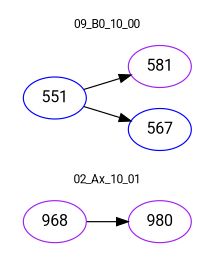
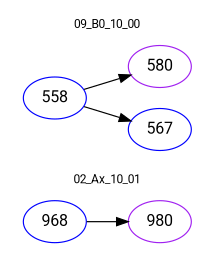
node "581": label "581" -> "580"
node "551": label "551" -> "558"
node "968": color purple -> blue
